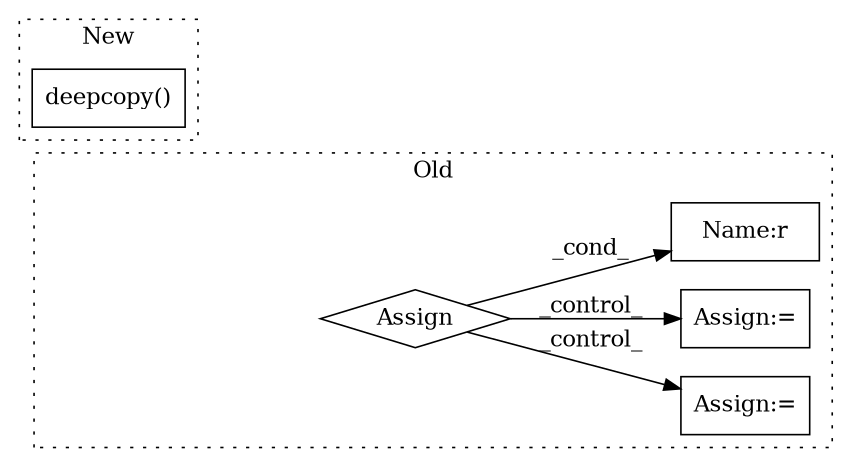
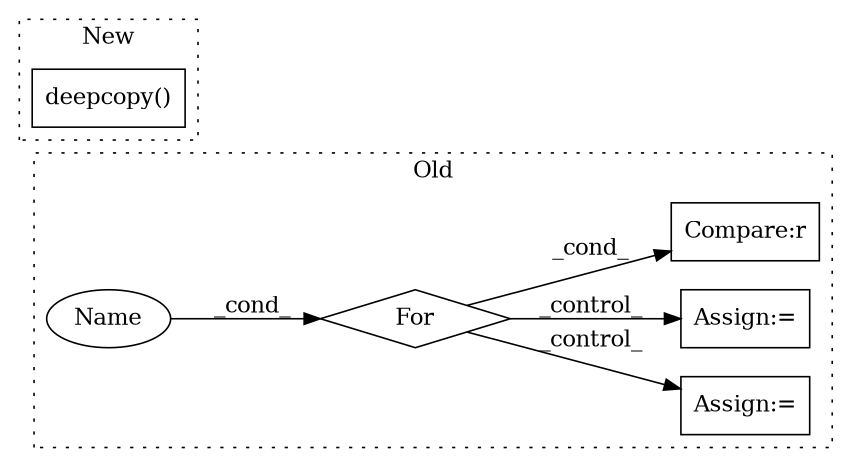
node "Name:r": label "Name:r" -> "Compare:r"
node "Name": added
node "Assign": label "Assign" -> "For"
